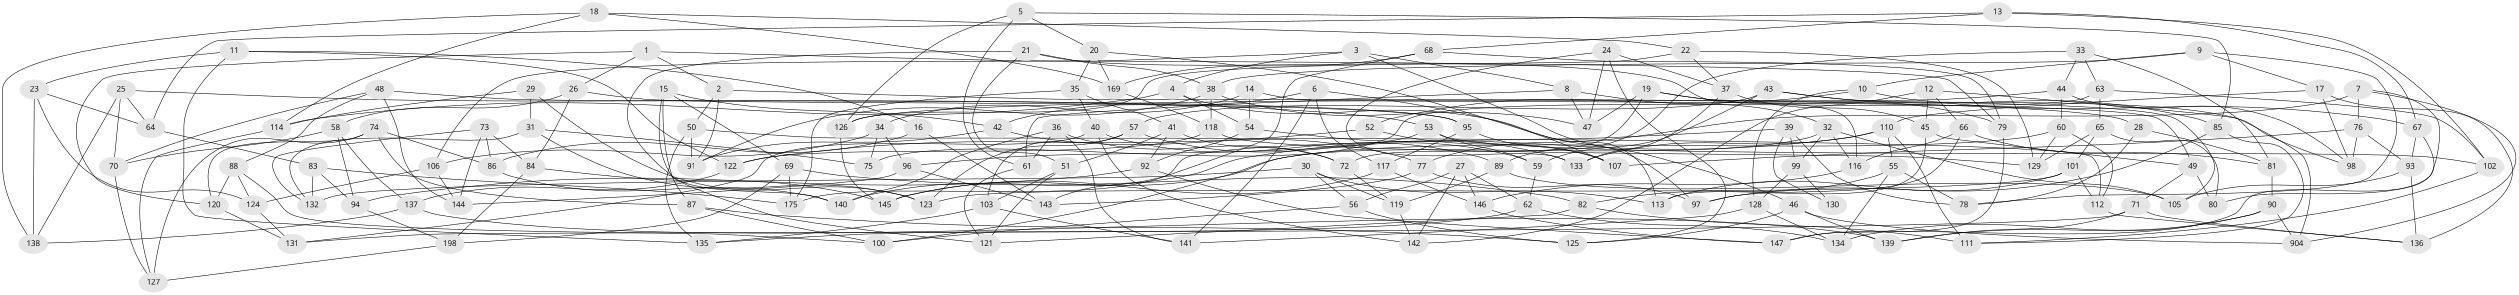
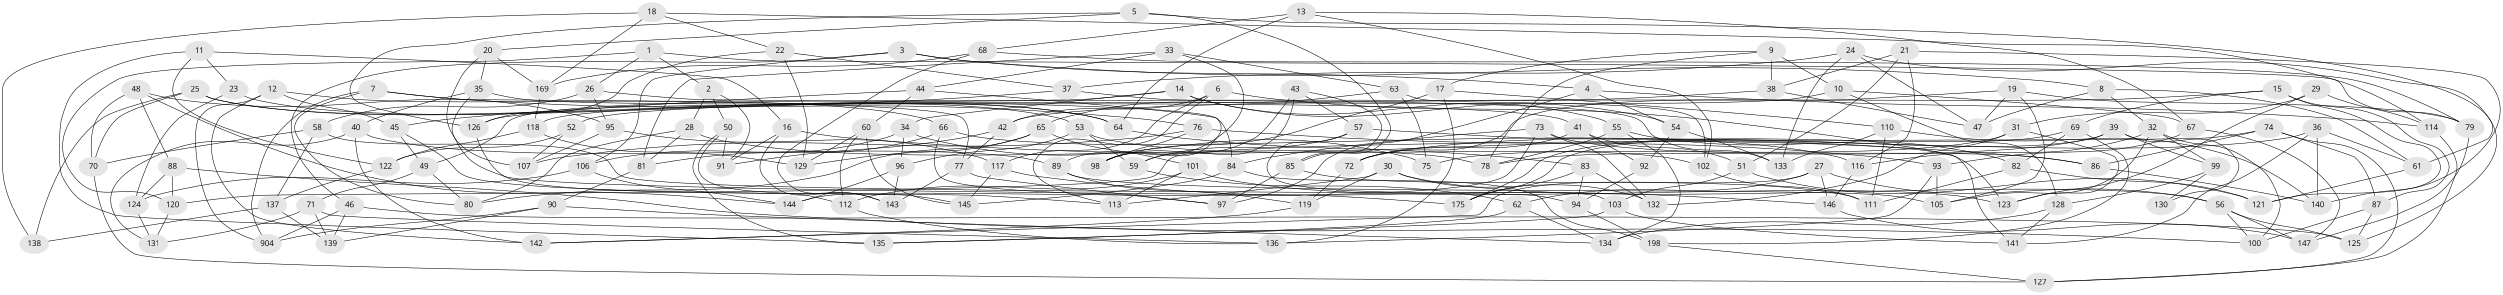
edge "38" -- "91": now "16" -- "91"
edge "110" -- "55": now "14" -- "55"
edge "28" -- "80": added
edge "23" -- "138": removed
edge "92" -- "147": now "56" -- "147"
